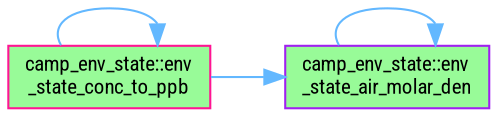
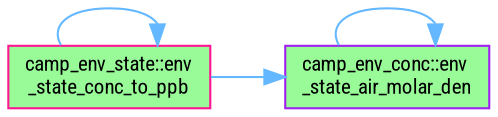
node "camp_env_state::env _state_air_molar_den": label "camp_env_state::env _state_air_molar_den" -> "camp_env_conc::env _state_air_molar_den"
